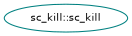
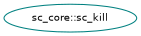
node "sc_kill::sc_kill": label "sc_kill::sc_kill" -> "sc_core::sc_kill"
